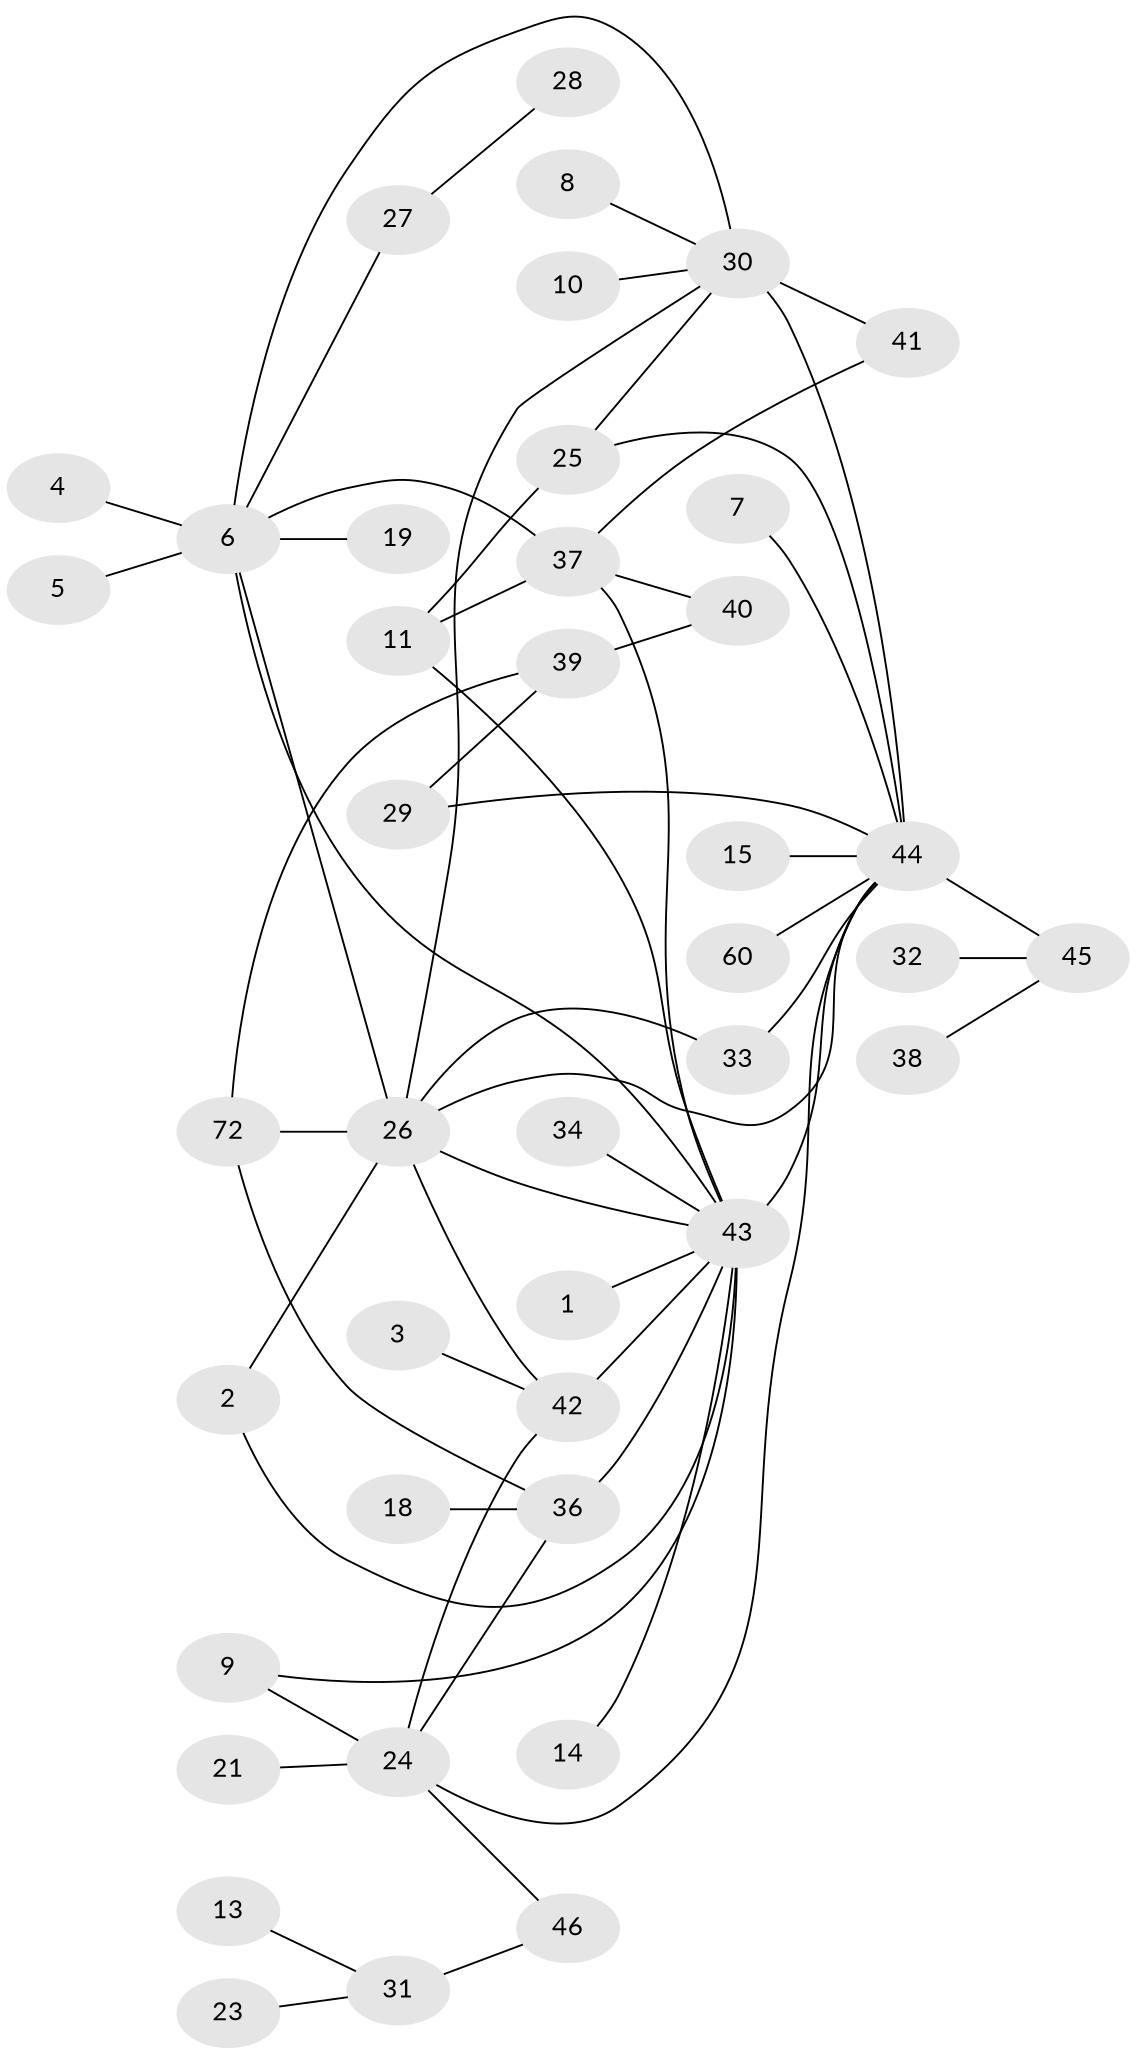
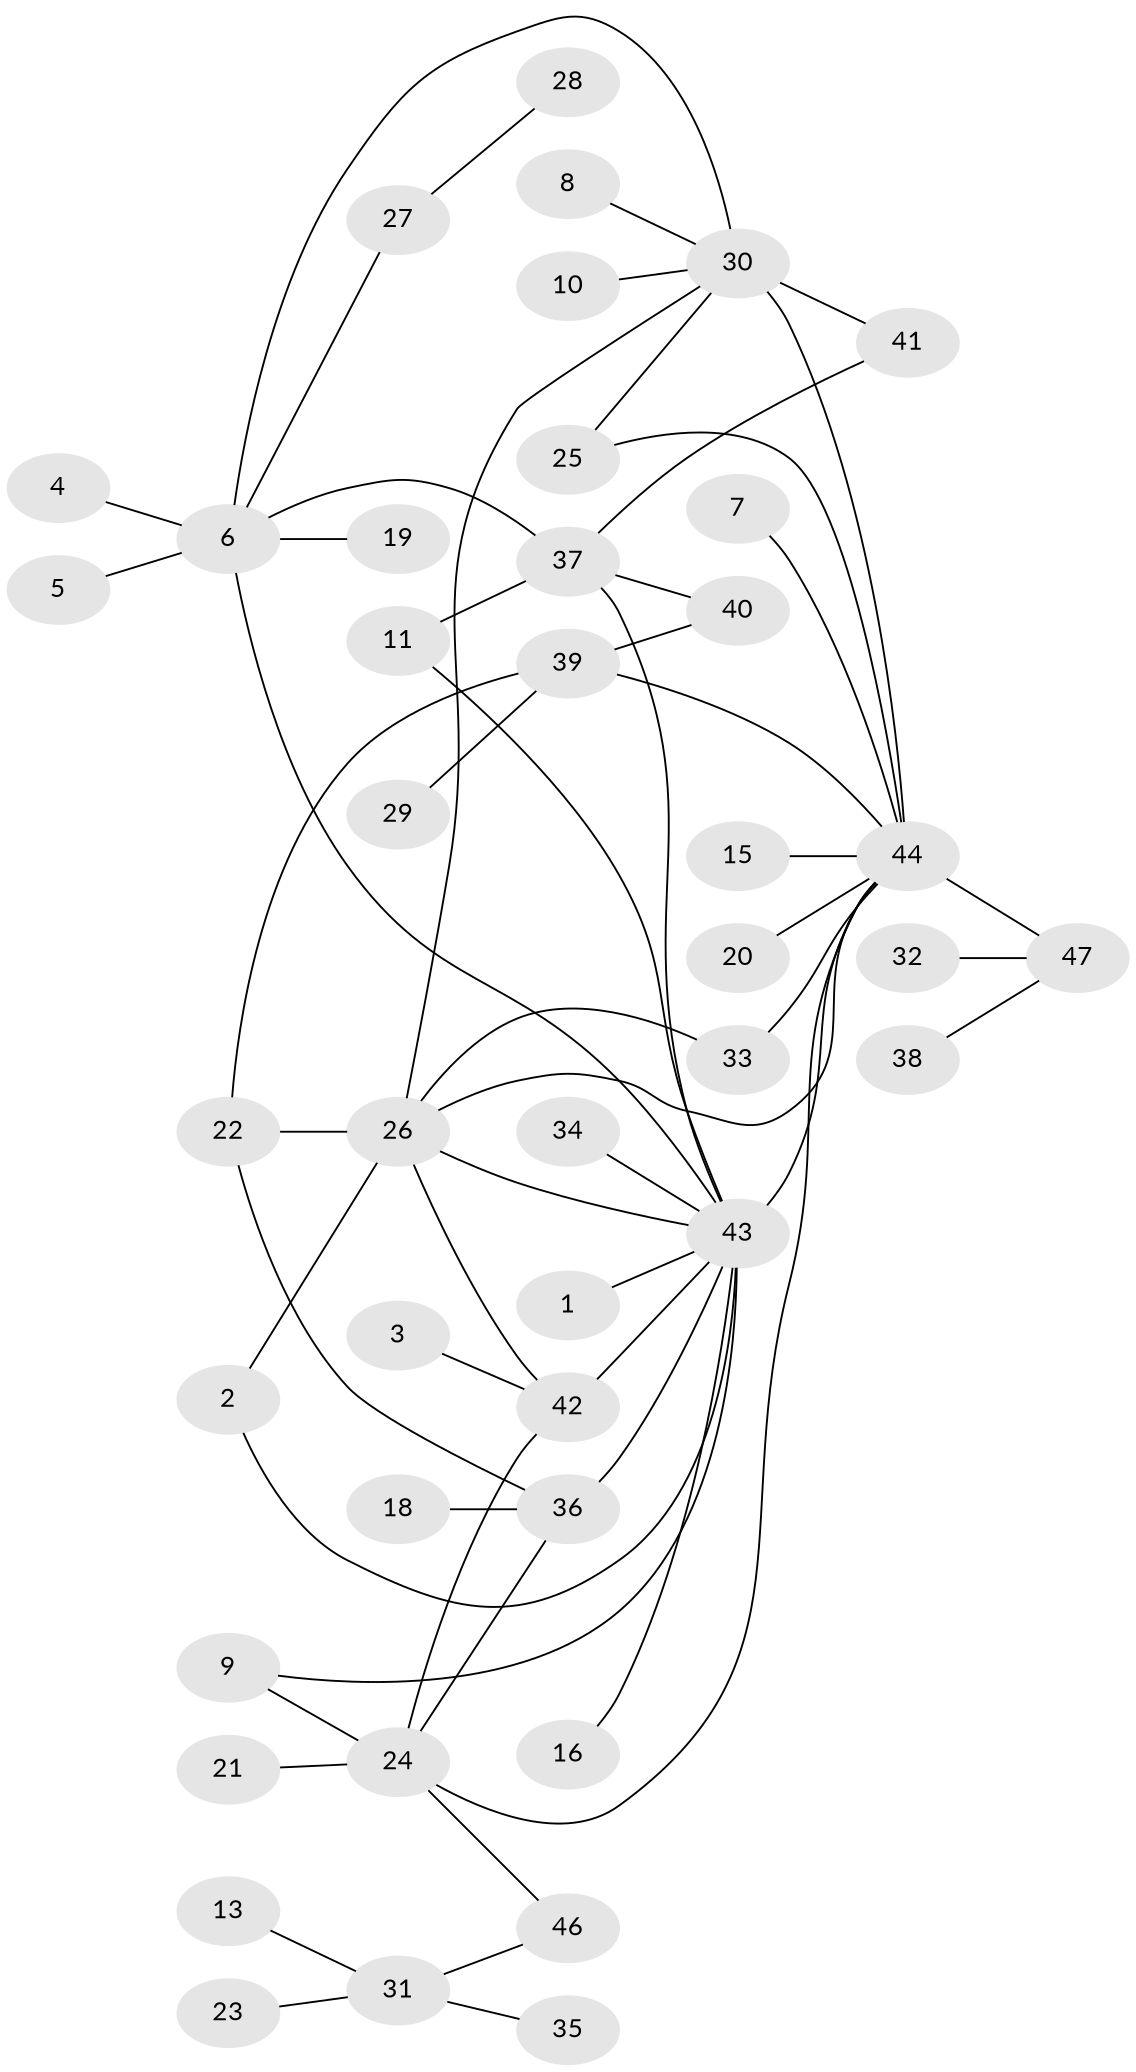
edge "25" -- "11": removed
edge "29" -- "44": now "39" -- "44"
edge "6" -- "26": removed
node "60": label "60" -> "20"
node "45": label "45" -> "47"
node "72": label "72" -> "22"
node "14": label "14" -> "16"
node "35": added
